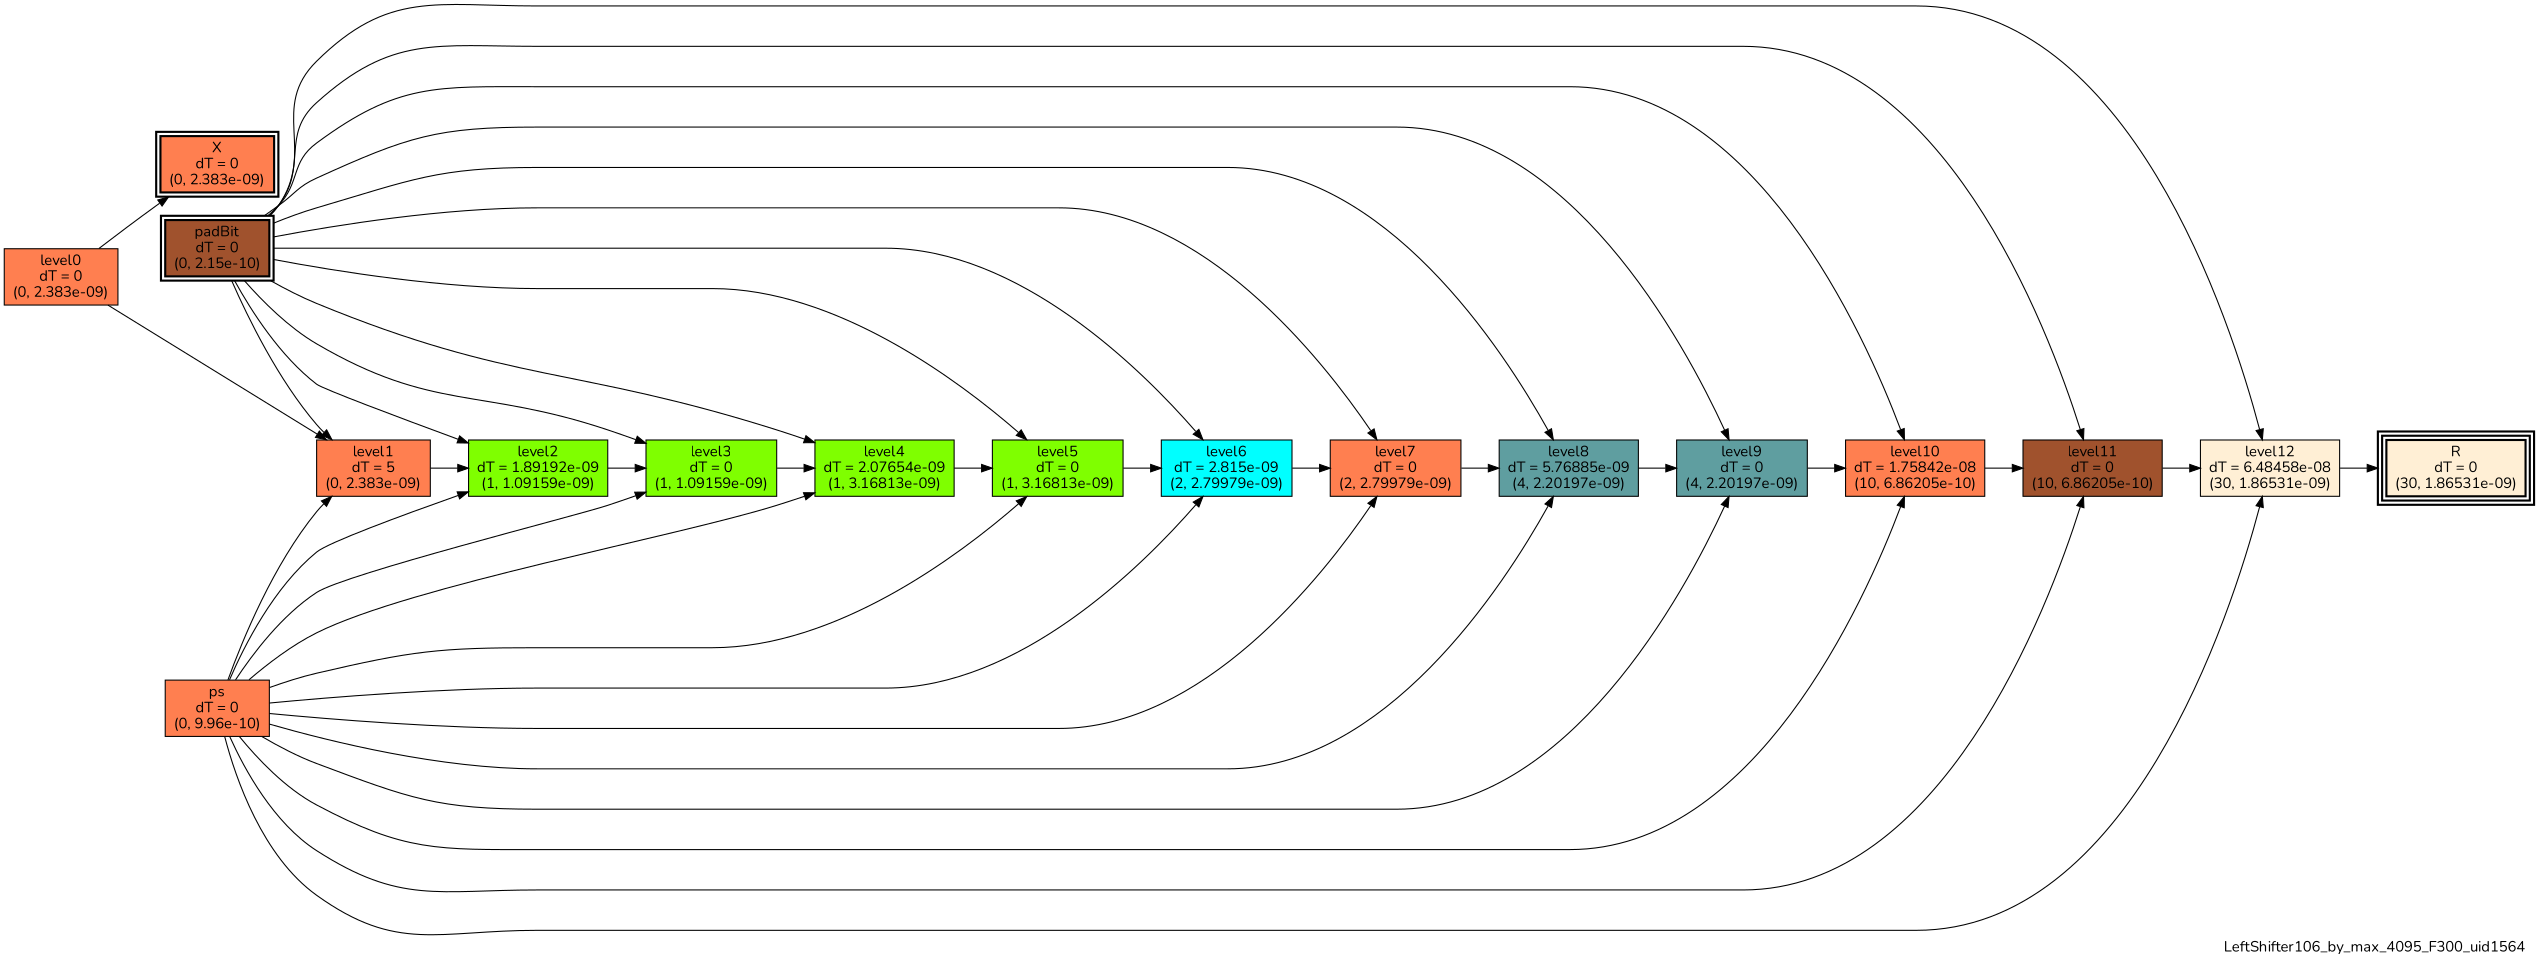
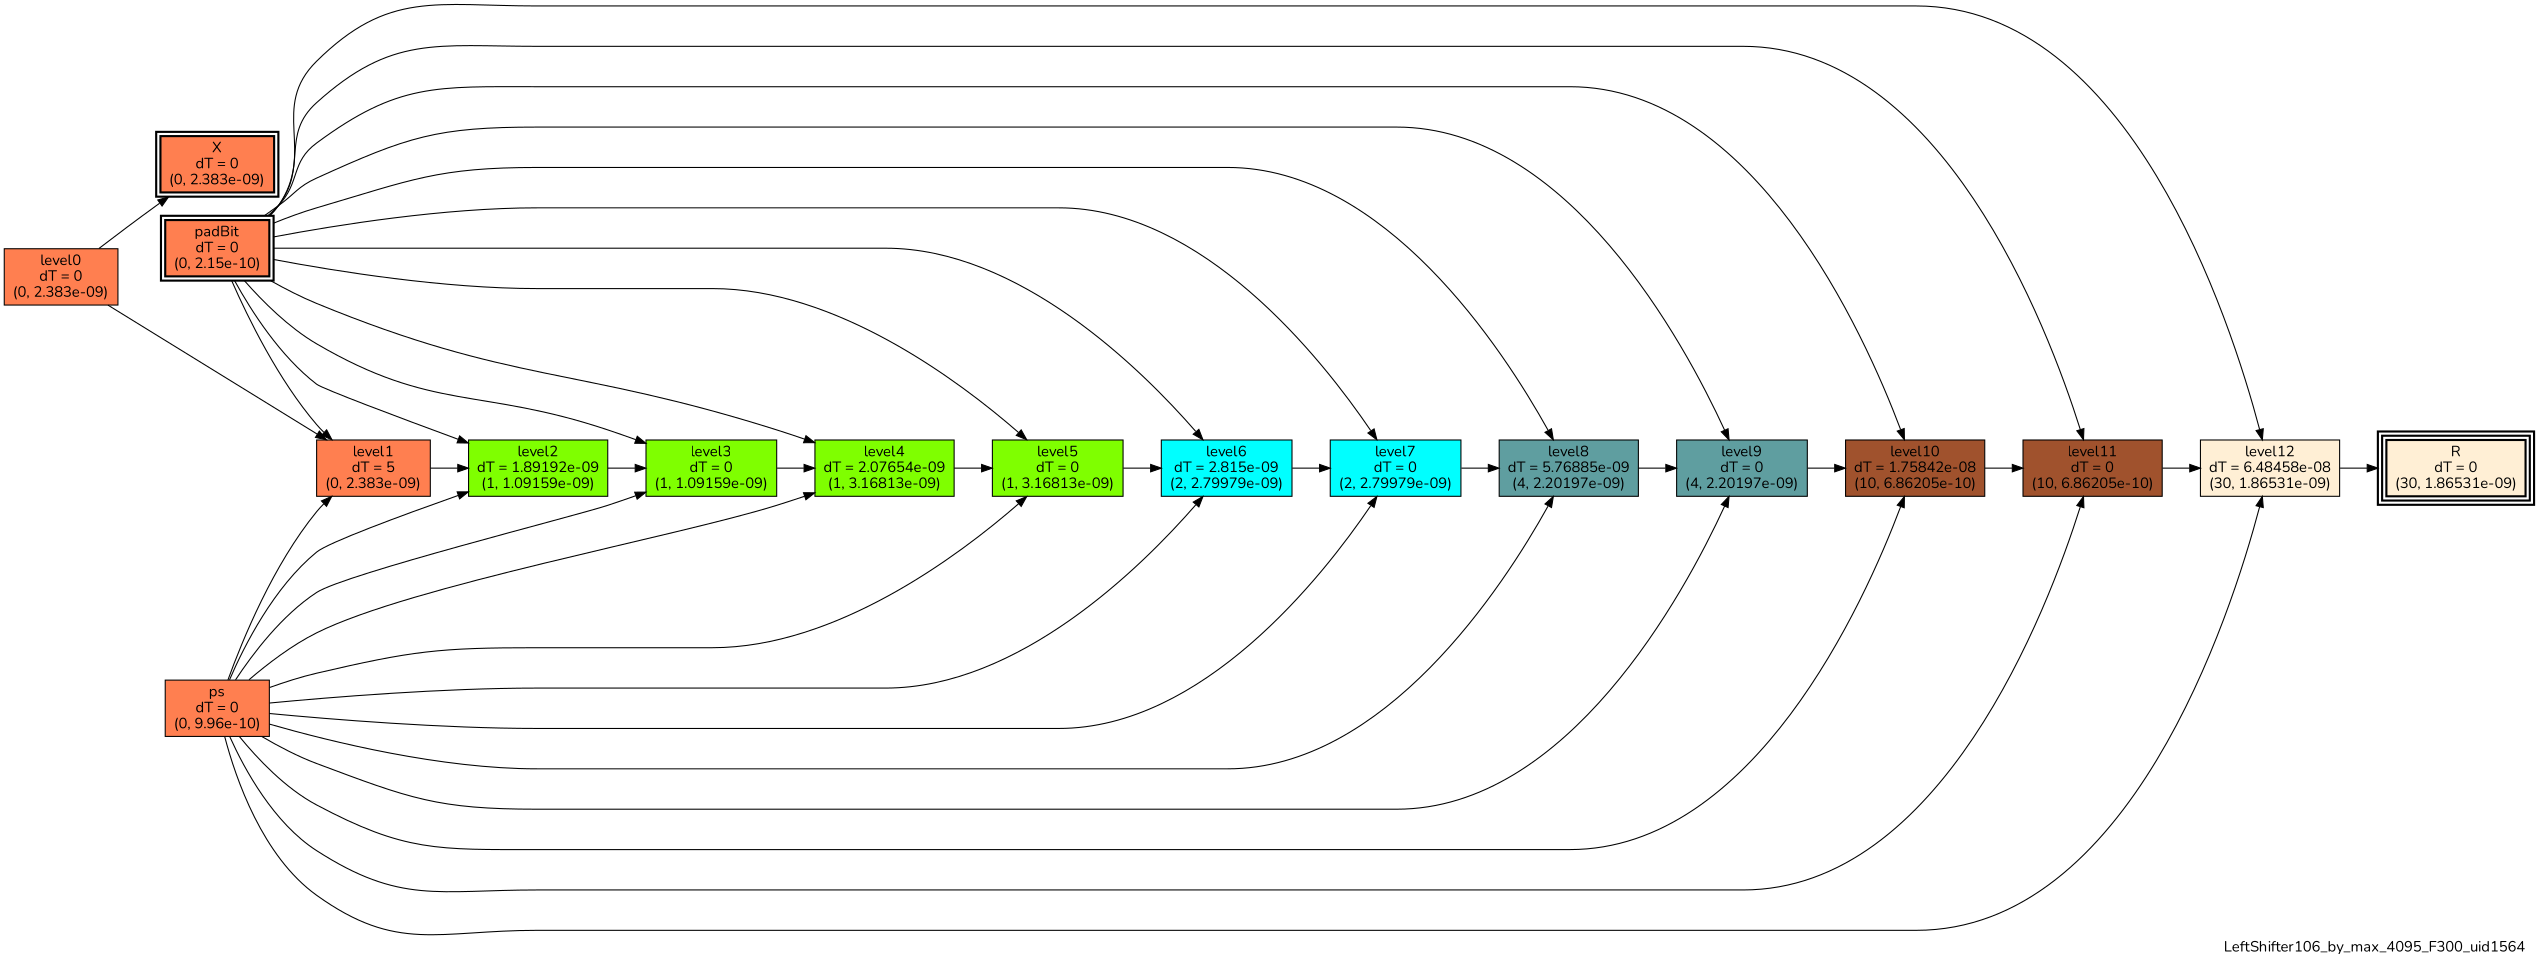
node "padBit dT = 0 (0, 2.15e-10)": fillcolor sienna -> coral
node "level7 dT = 0 (2, 2.79979e-09)": fillcolor coral -> cyan
node "level10 dT = 1.75842e-08 (10, 6.86205e-10)": fillcolor coral -> sienna
